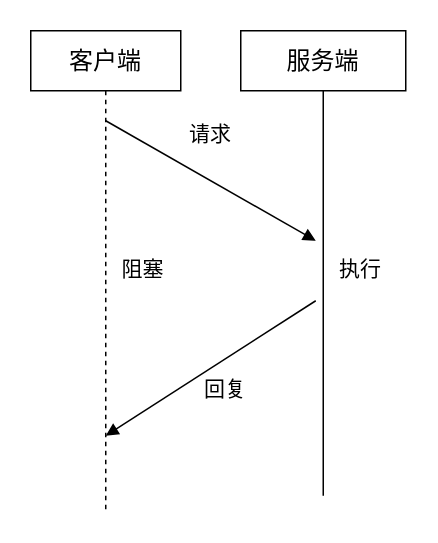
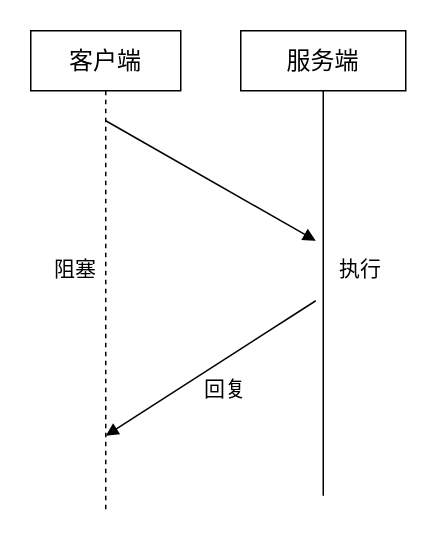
node "请求": removed
node "阻塞": moved (143, 271) -> (76, 271)
